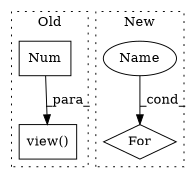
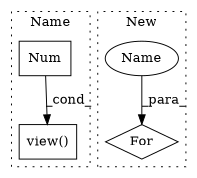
cluster "Old": label "Old" -> "Name"
edge "Num" -> "view()": label "_para_" -> "_cond_"
edge "Name" -> "For": label "_cond_" -> "_para_"
